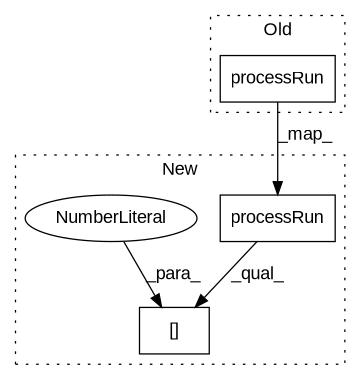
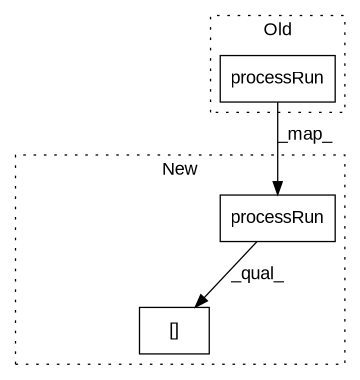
node "NumberLiteral": removed
